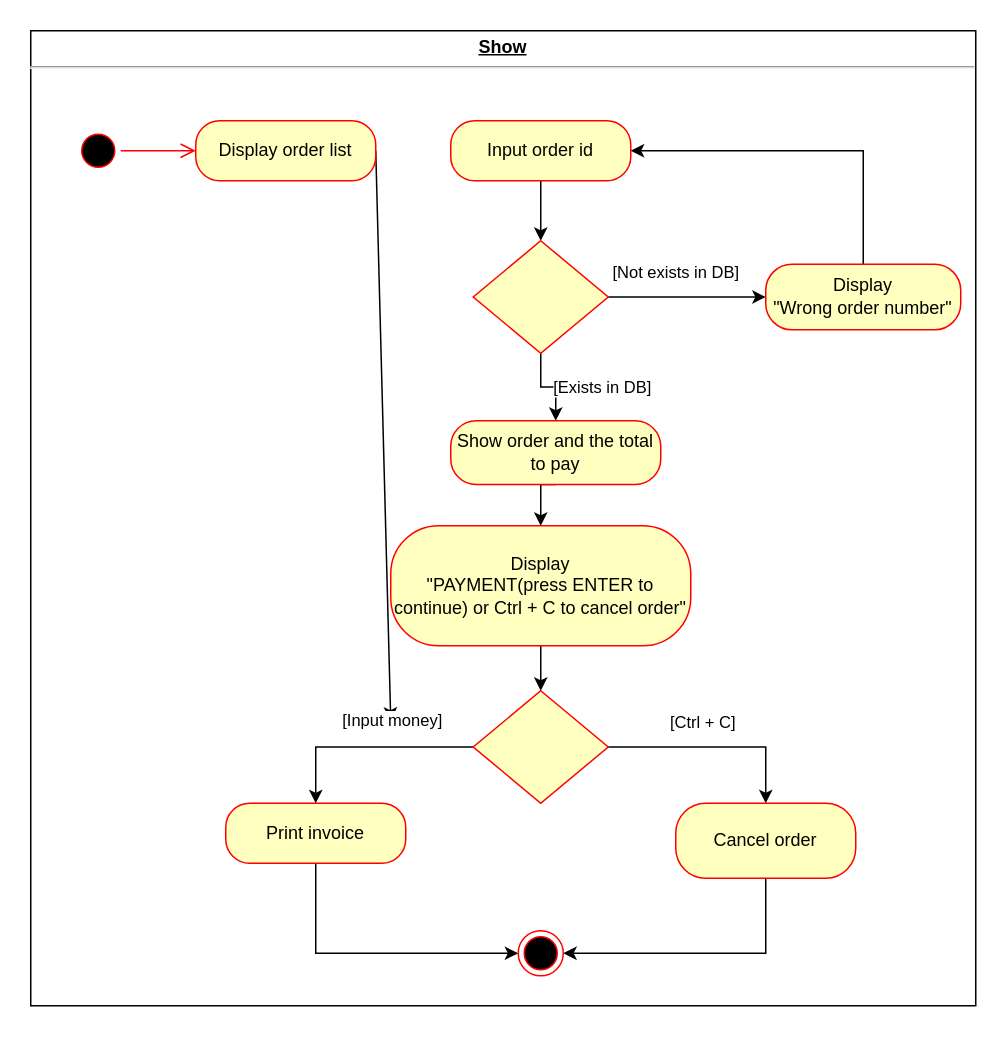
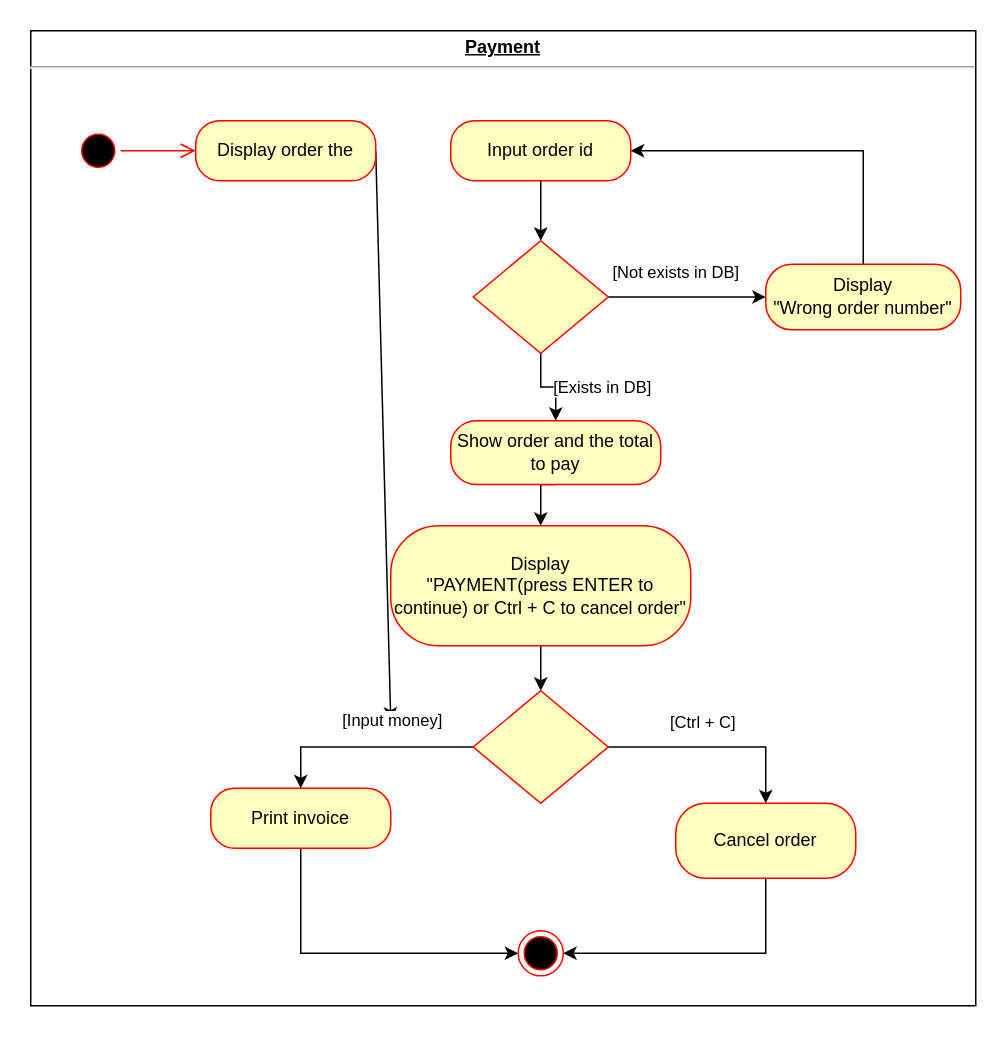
node "Show": label "Show" -> "Payment"
node "Display order list": label "Display order list" -> "Display order the"
node "Print invoice": moved (316, 833) -> (301, 818)
